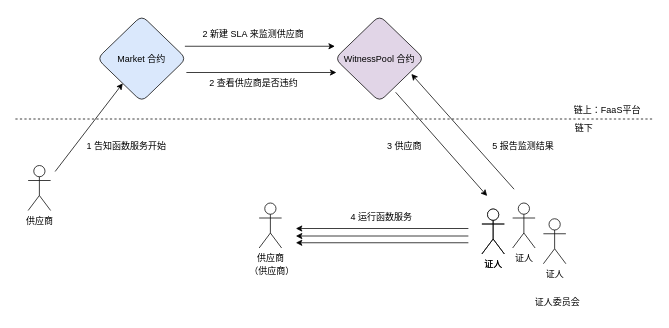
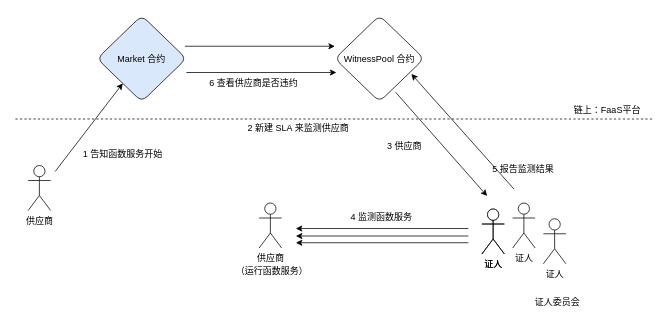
node "2 新建 SLA 来监测供应商": moved (254, 34) -> (299, 128)
node "WitnessPool 合约": fillcolor #e1d5e7 -> #ffffff
node "2 查看供应商是否违约": label "2 查看供应商是否违约" -> "6 查看供应商是否违约"
node "链下": removed
node "1 告知函数服务开始": moved (127, 146) -> (123, 154)
node "5 报告监测结果": moved (524, 146) -> (524, 169)
node "4 运行函数服务": label "4 运行函数服务" -> "4 监测函数服务"
node "（供应商）": label "（供应商）" -> "（运行函数服务）"
